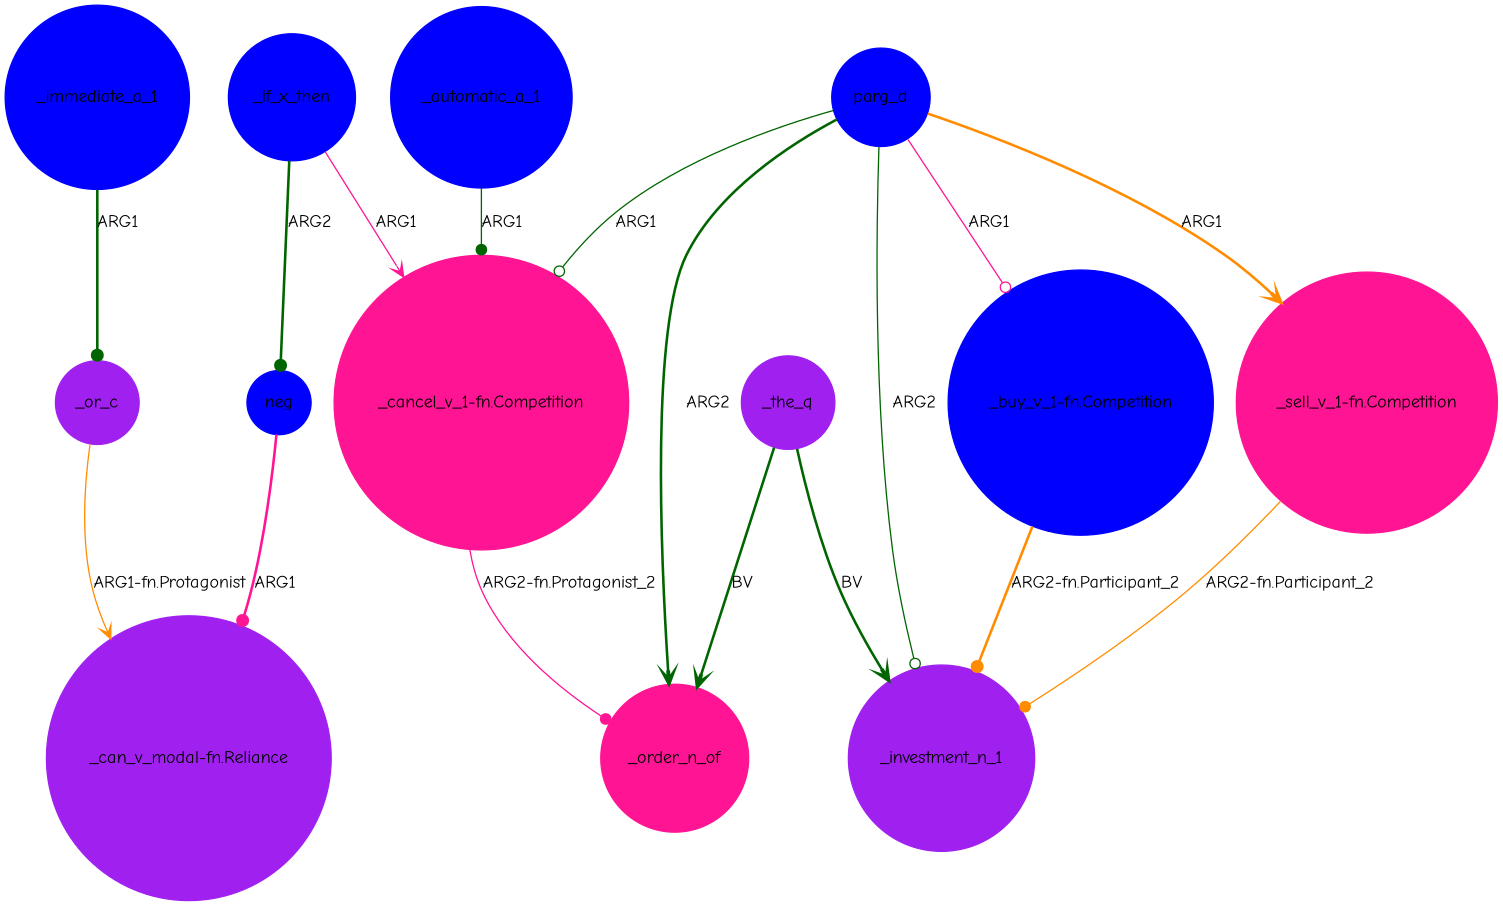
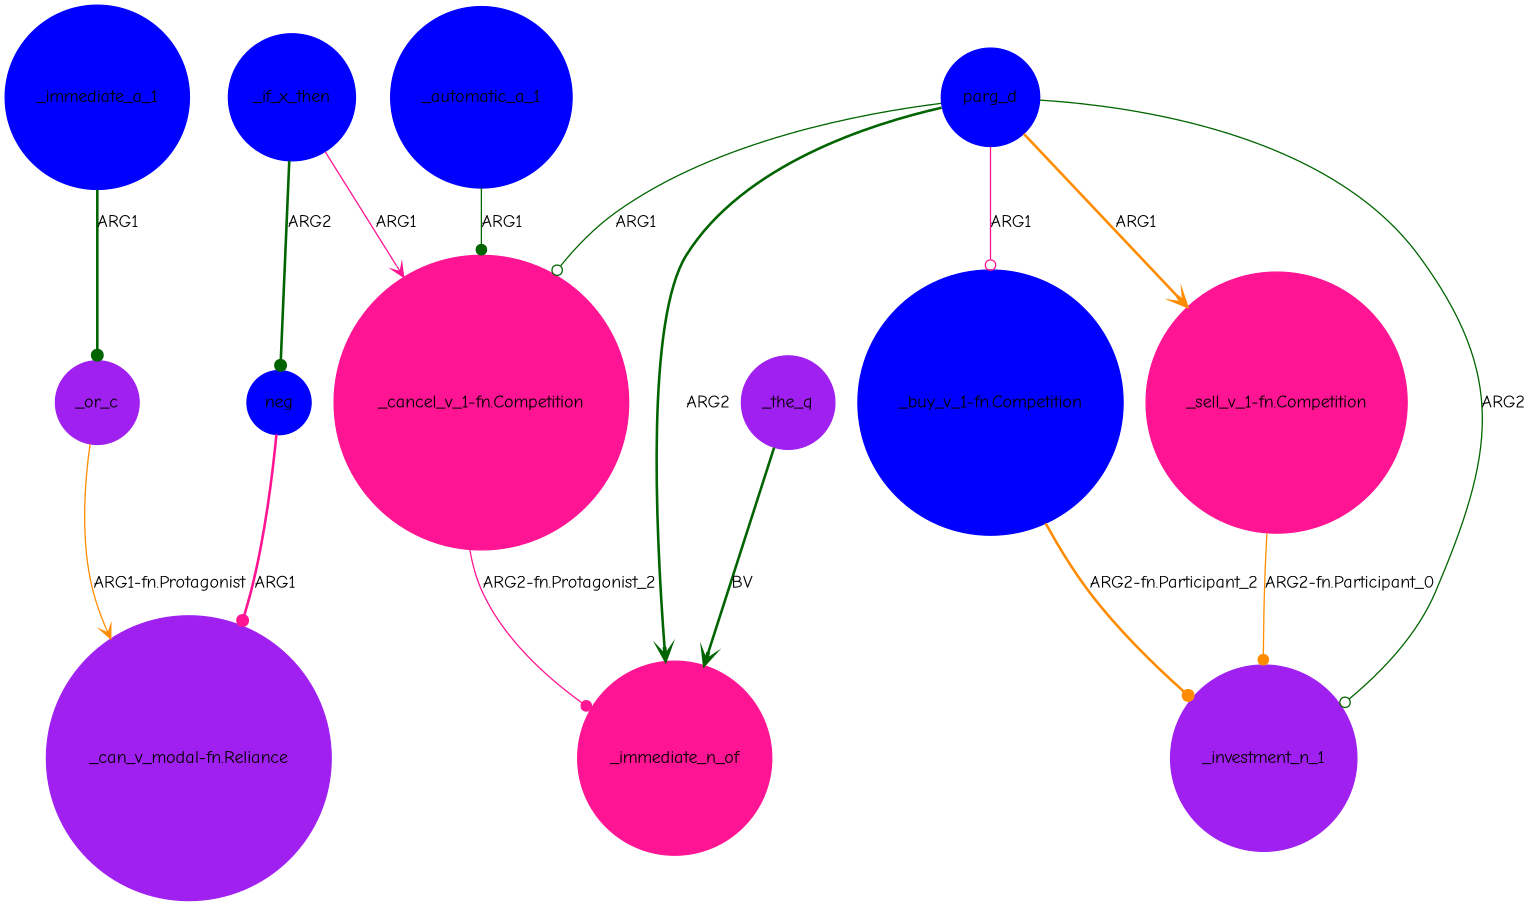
edge "_the_q" -> "_investment_n_1": removed, label "BV"
edge "_sell_v_1-fn.Competition" -> "_investment_n_1": label "ARG2-fn.Participant_2" -> "ARG2-fn.Participant_0"
node "_order_n_of": label "_order_n_of" -> "_immediate_n_of"
